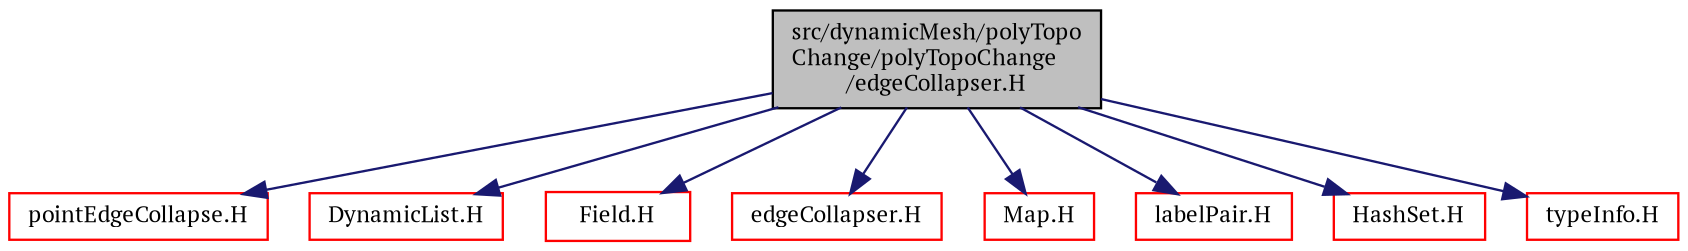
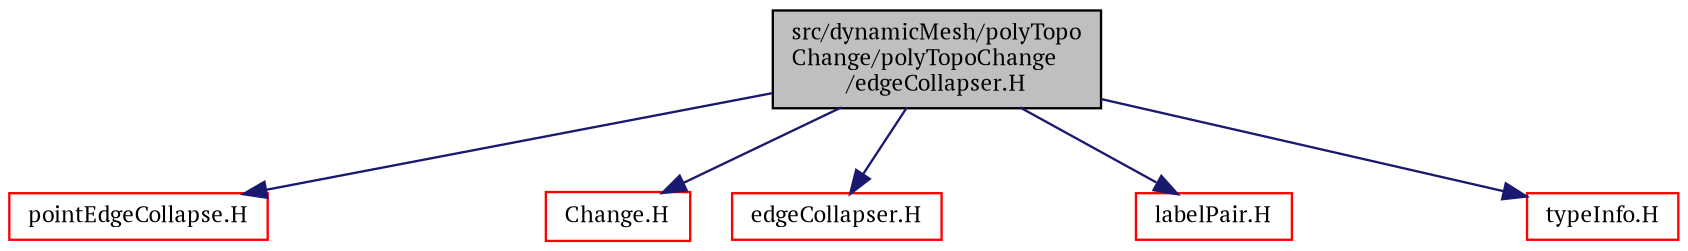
node "DynamicList.H": removed
node "Field.H": label "Field.H" -> "Change.H"
node "Map.H": removed
node "HashSet.H": removed
